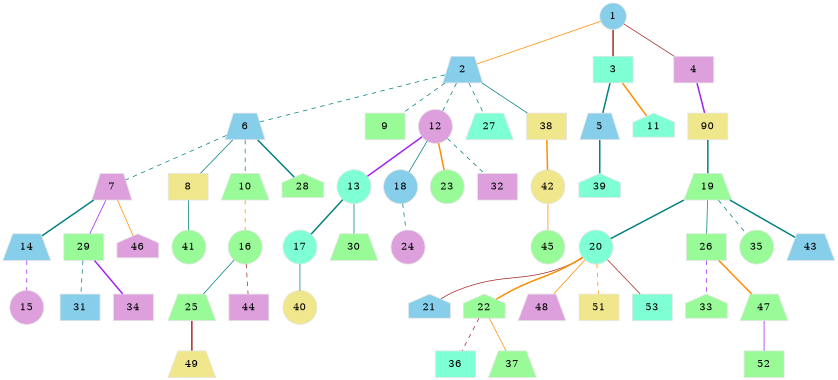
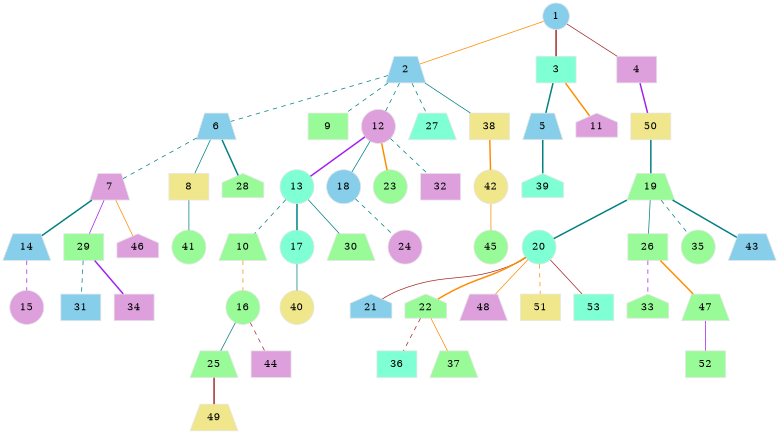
node "11": fillcolor aquamarine -> plum
node "90": label "90" -> "50"
edge "6" -- "10": now "13" -- "10"
